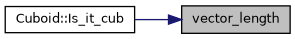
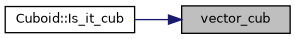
node "vector_length": label "vector_length" -> "vector_cub"
